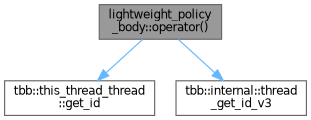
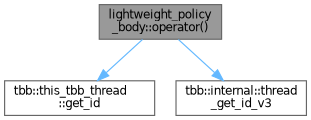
node "tbb::this_thread_thread ::get_id": label "tbb::this_thread_thread ::get_id" -> "tbb::this_tbb_thread ::get_id"
